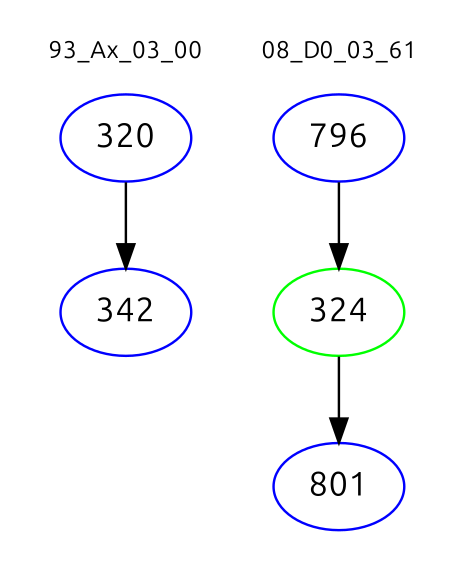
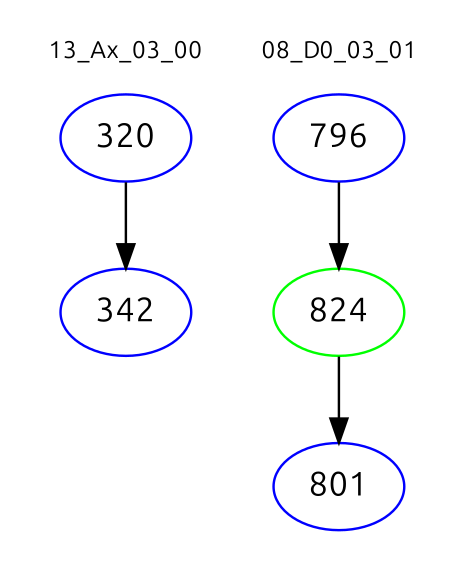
cluster "93_Ax_03_00": label "93_Ax_03_00" -> "13_Ax_03_00"
cluster "08_D0_03_61": label "08_D0_03_61" -> "08_D0_03_01"
node "324": label "324" -> "824"
